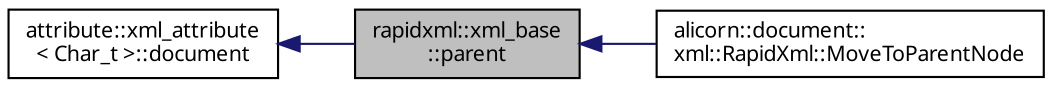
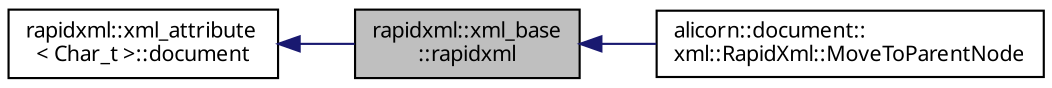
node "attribute::xml_attribute < Char_t >::document": label "attribute::xml_attribute < Char_t >::document" -> "rapidxml::xml_attribute < Char_t >::document"
node "rapidxml::xml_base ::parent": label "rapidxml::xml_base ::parent" -> "rapidxml::xml_base ::rapidxml"
